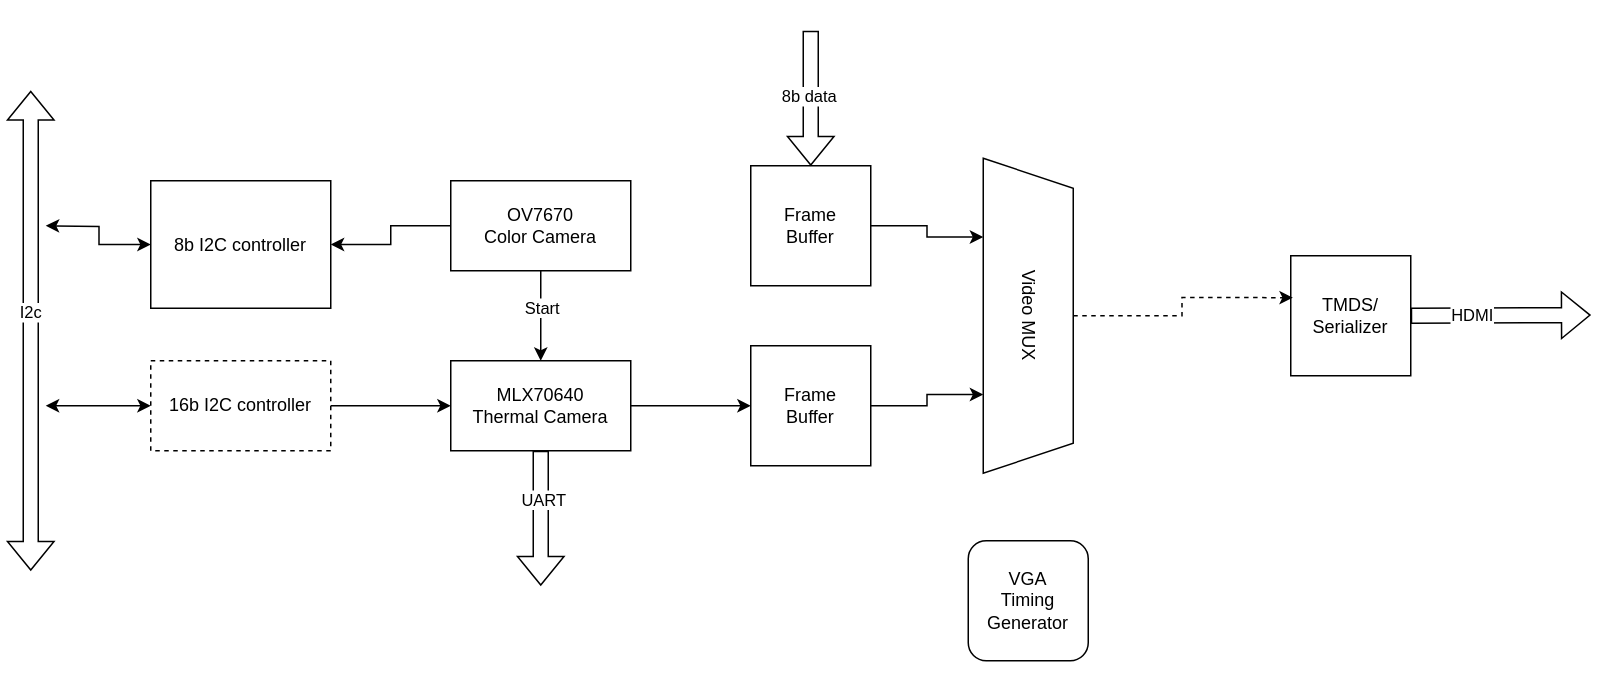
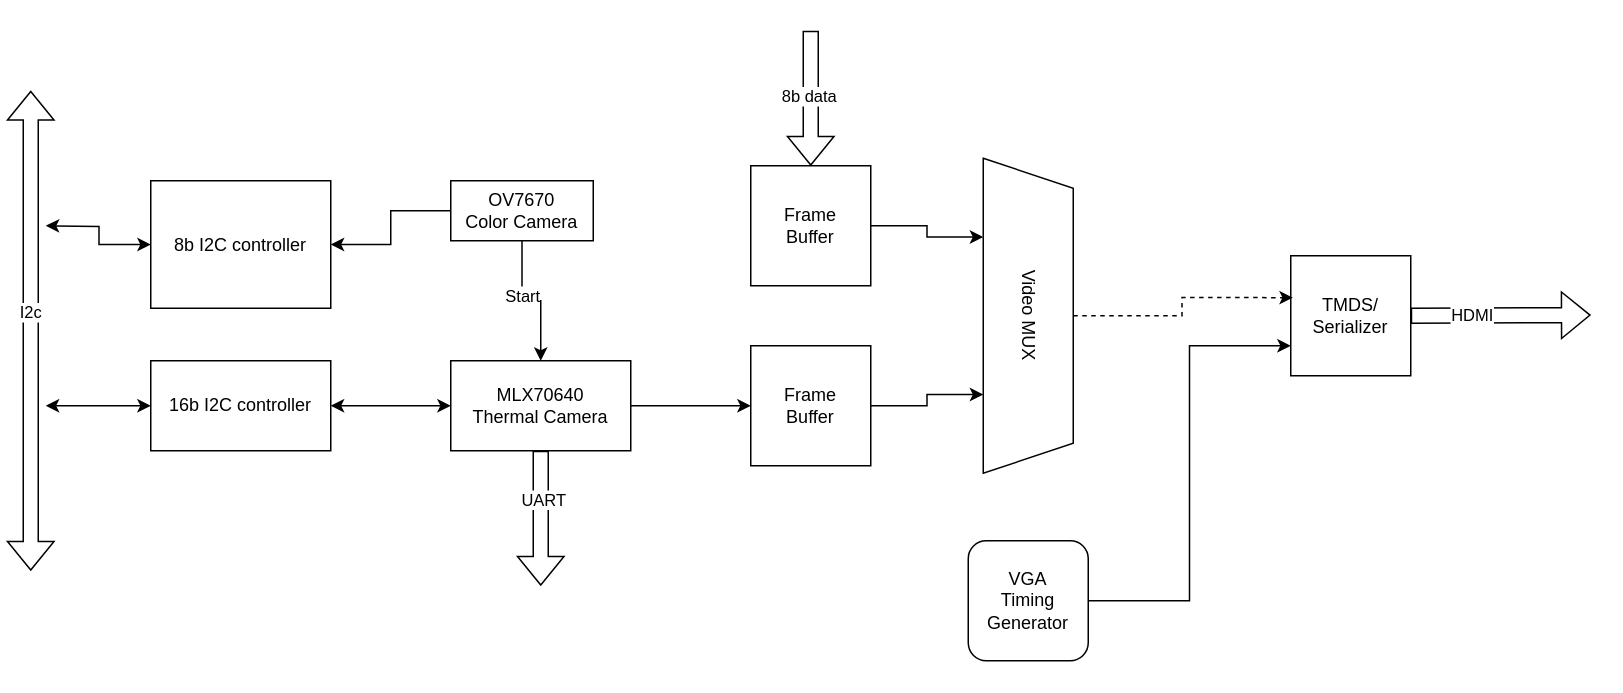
node "OV7670 Color Camera": size 180x90 -> 143x60
node "16b I2C controller": style dashed -> solid
edge "16b I2C controller" -> "MLX70640 Thermal Camera": arrowhead none -> classic
edge "VGA Timing Generator" -> "TMDS/ Serializer": added
